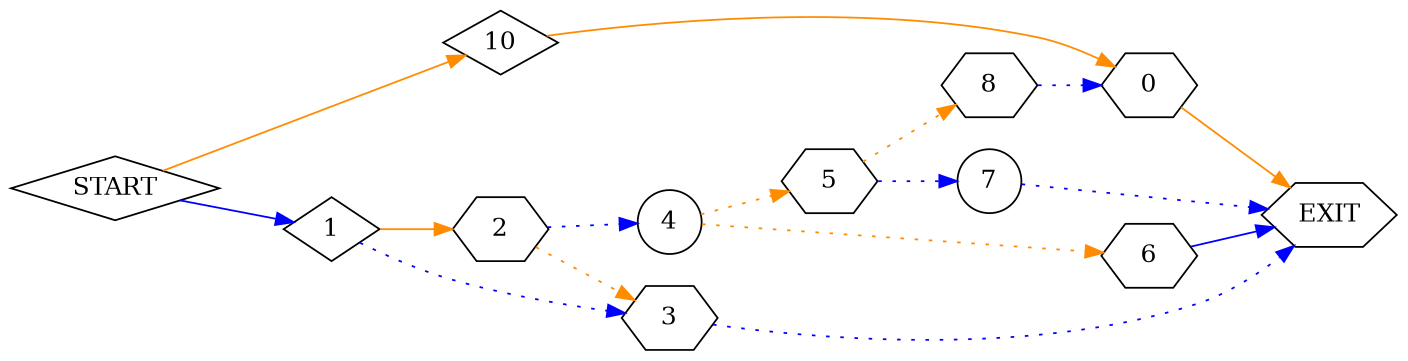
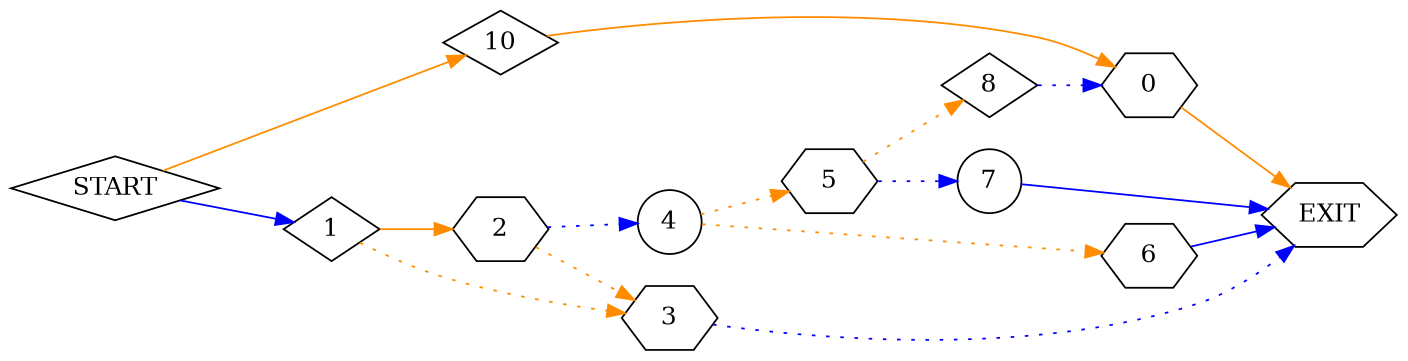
node "8": shape hexagon -> diamond
edge "7" -> "EXIT": style dotted -> solid
edge "1" -> "3": color blue -> darkorange
